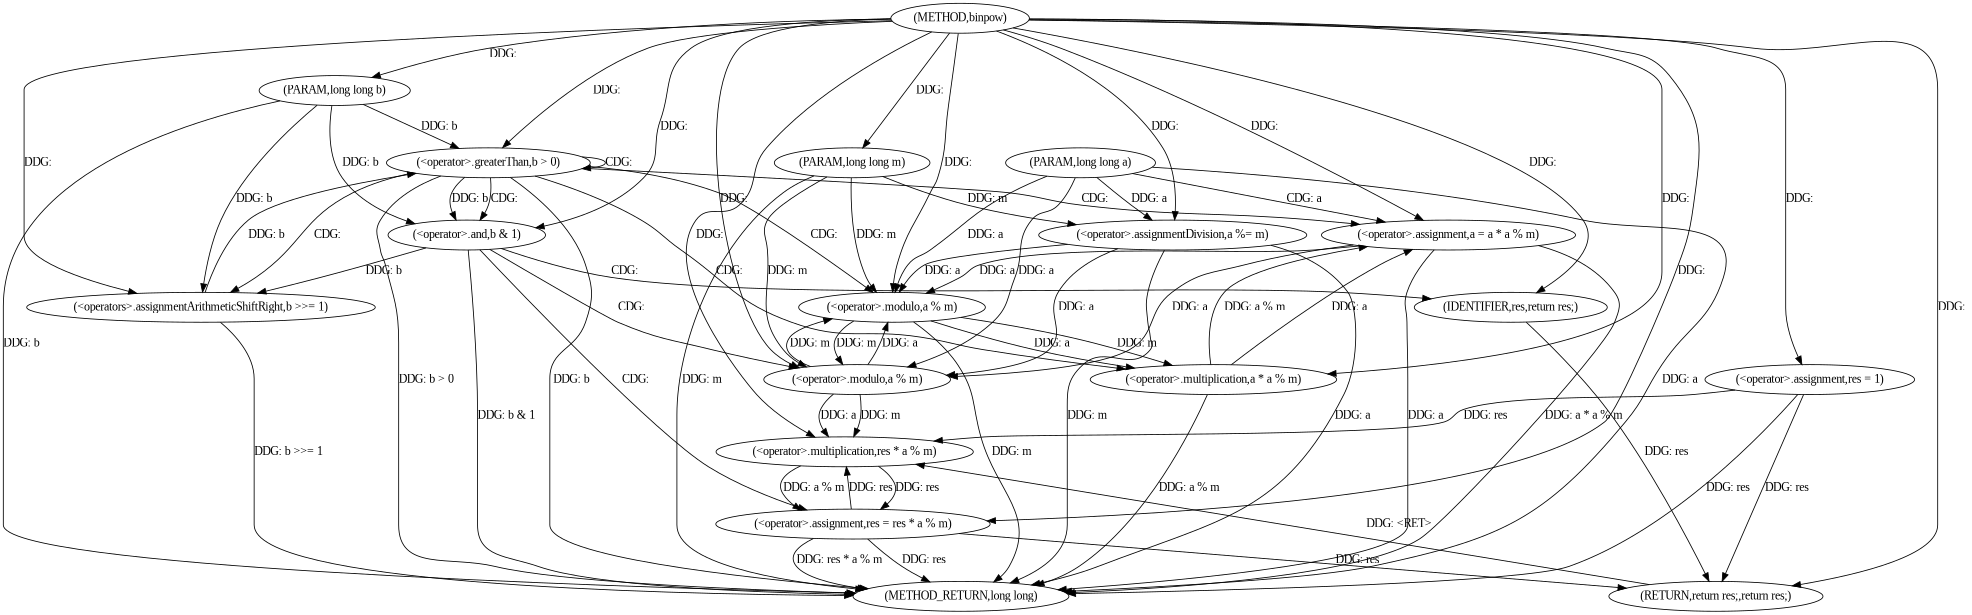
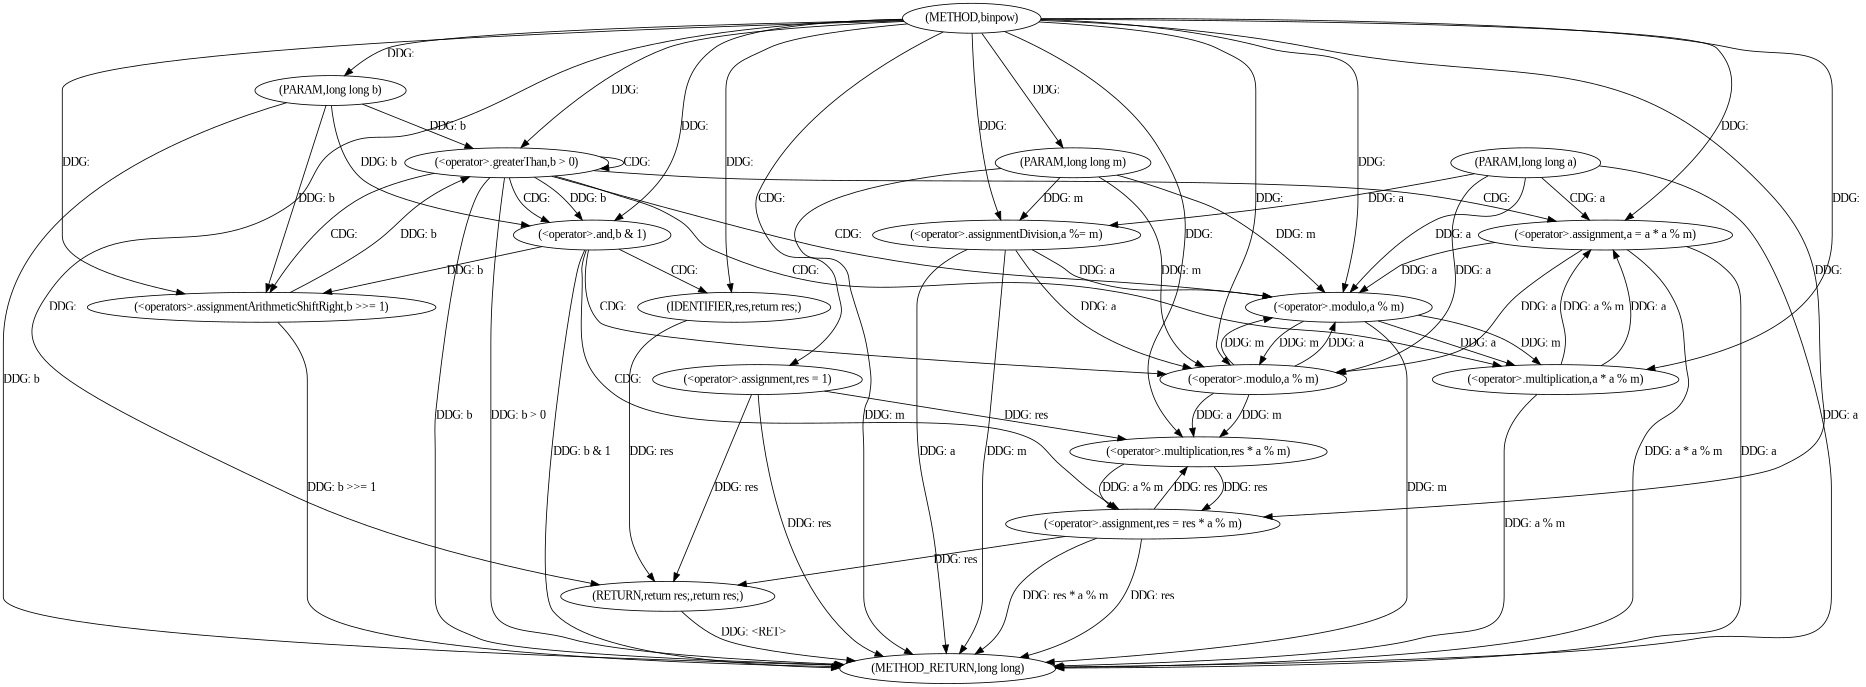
edge "(METHOD,binpow)" -> "(<operator>.assignment,res = 1)": label "DDG: " -> "CDG: "
edge "(RETURN,return res;,return res;)" -> "(<operator>.multiplication,res * a % m)": now "(RETURN,return res;,return res;)" -> "(METHOD_RETURN,long long)"
